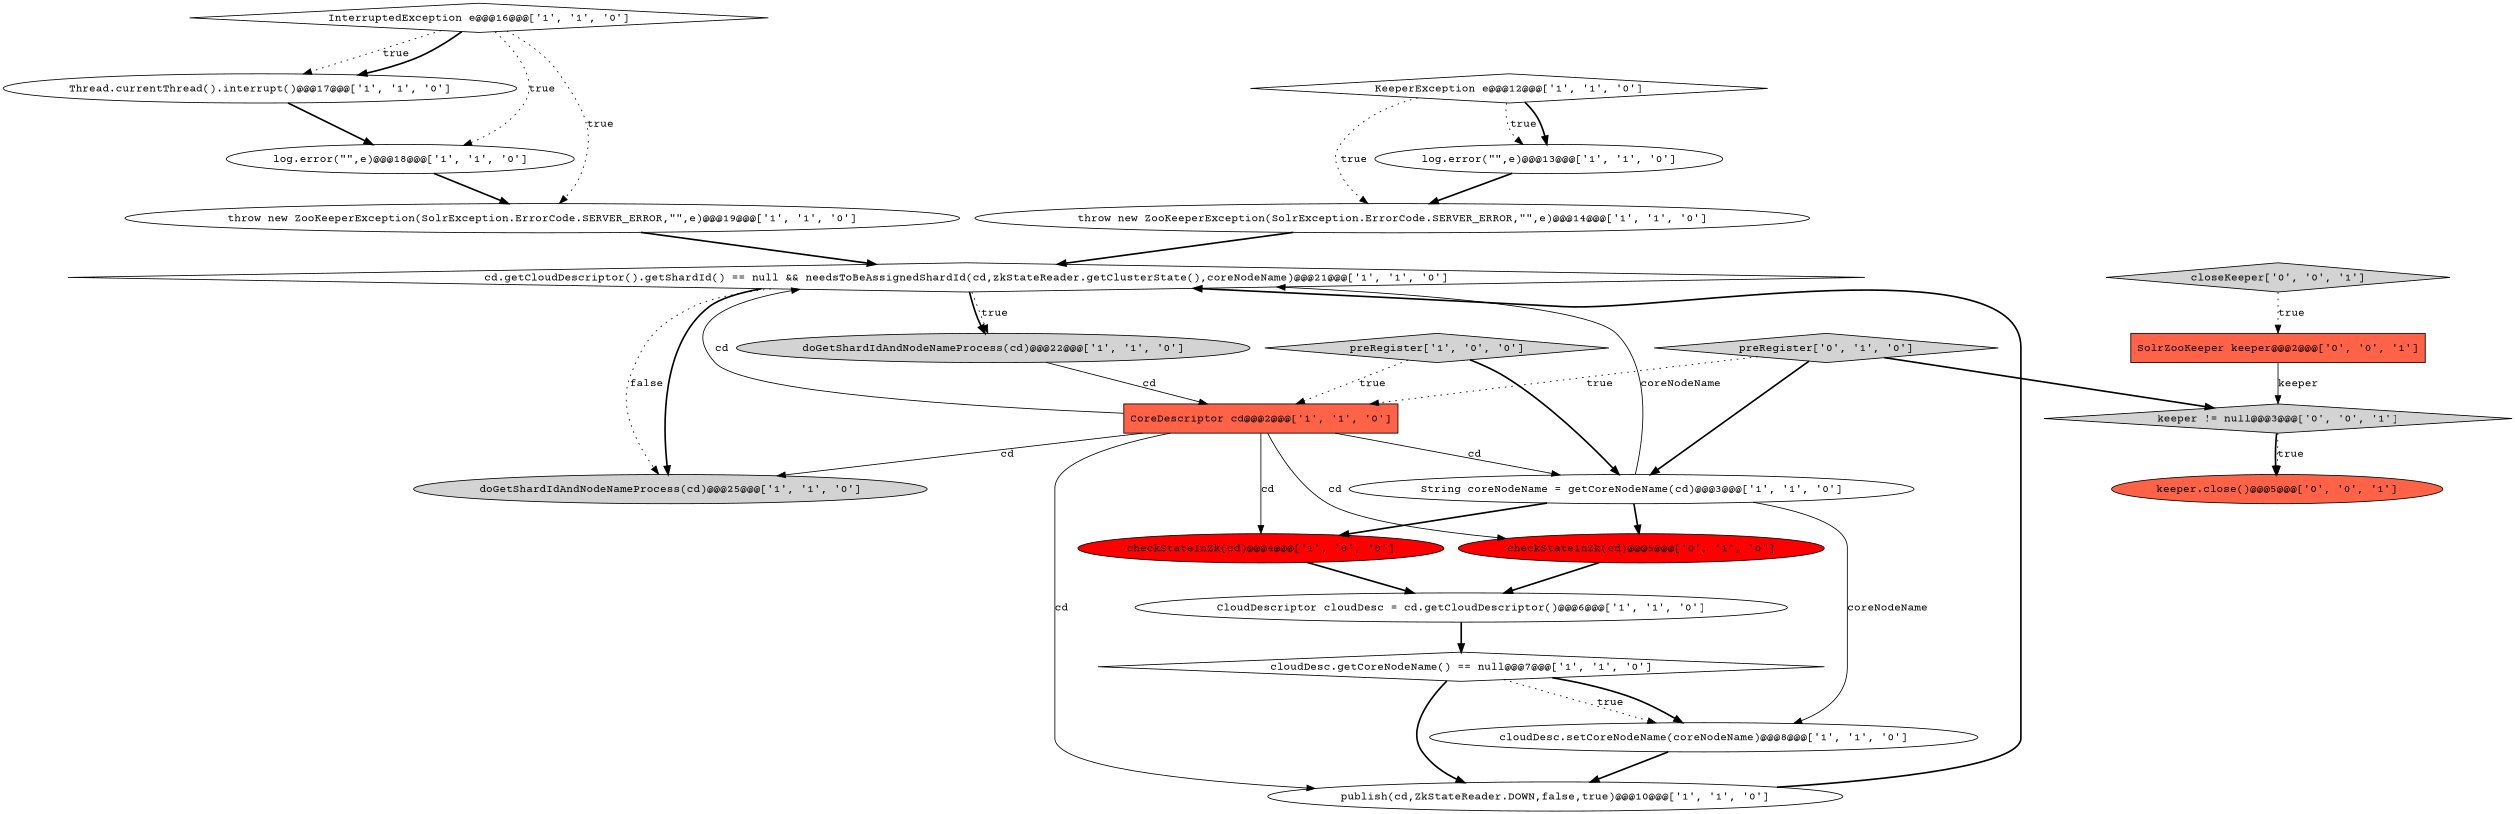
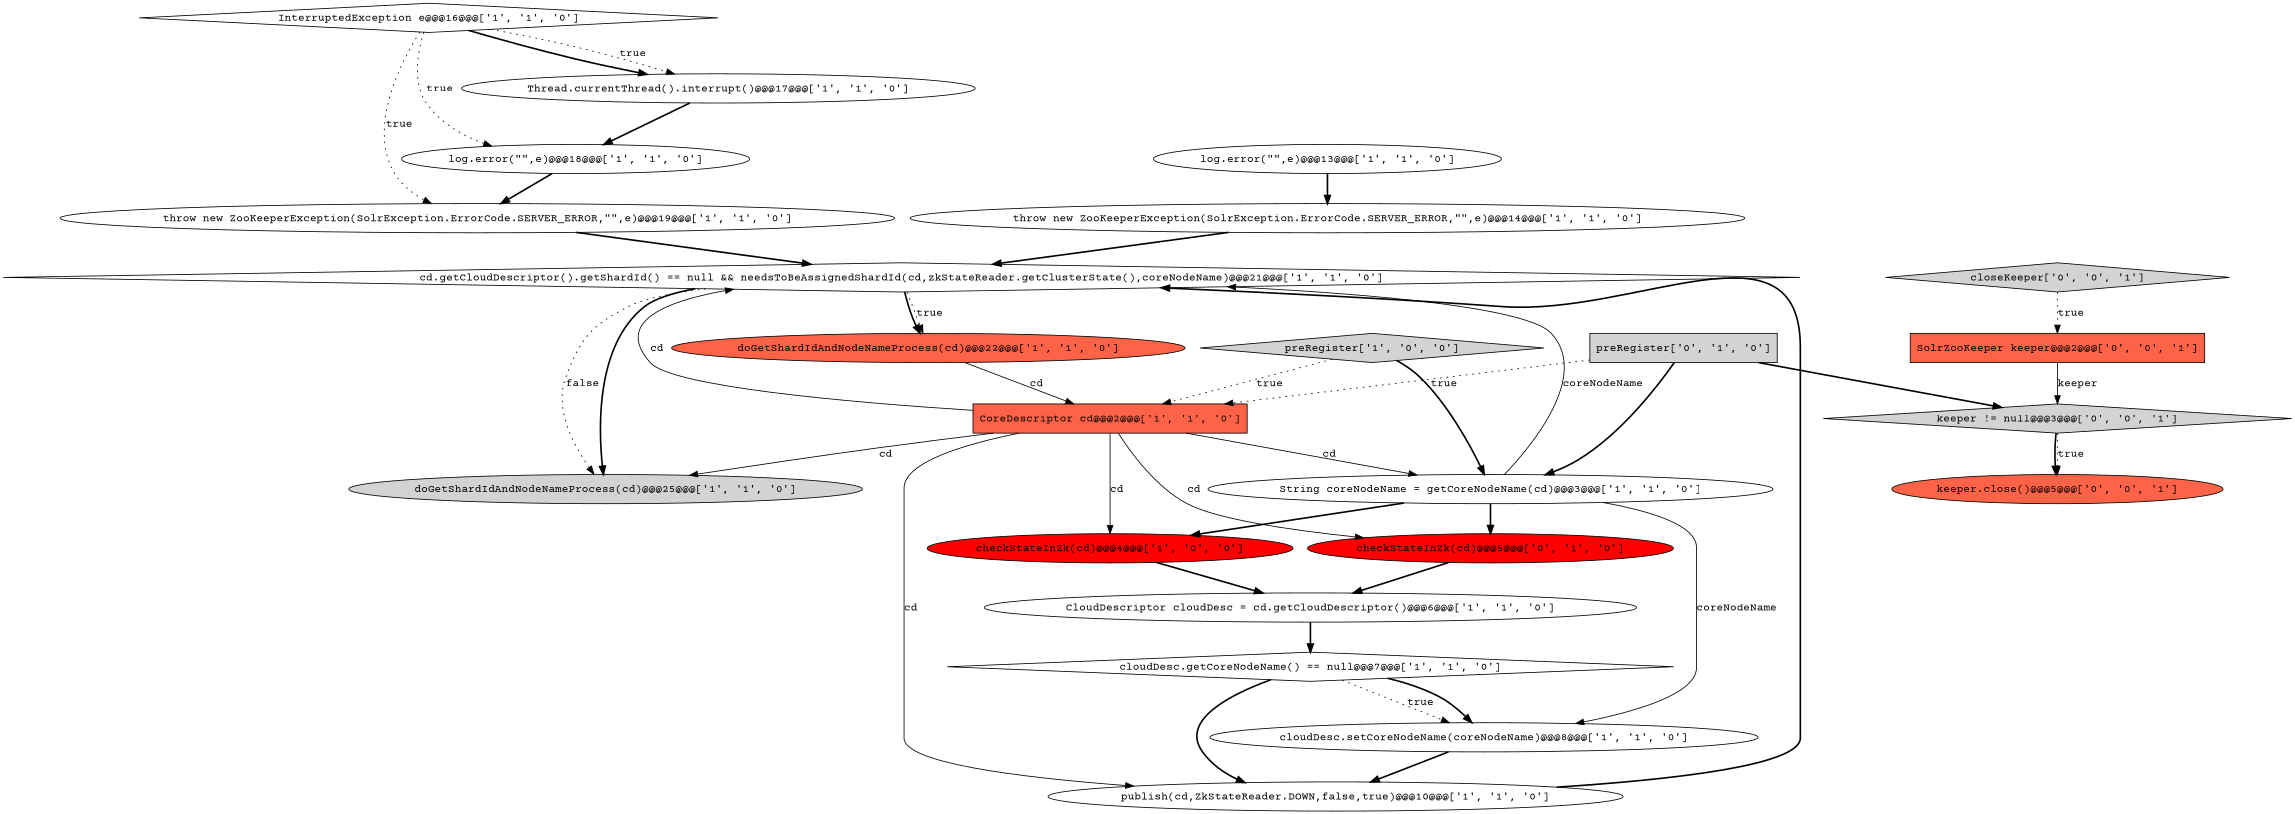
node "KeeperException e@@@12@@@['1', '1', '0']": removed
node "doGetShardIdAndNodeNameProcess(cd)@@@22@@@['1', '1', '0']": fillcolor lightgray -> tomato
node "preRegister['0', '1', '0']": shape diamond -> box
